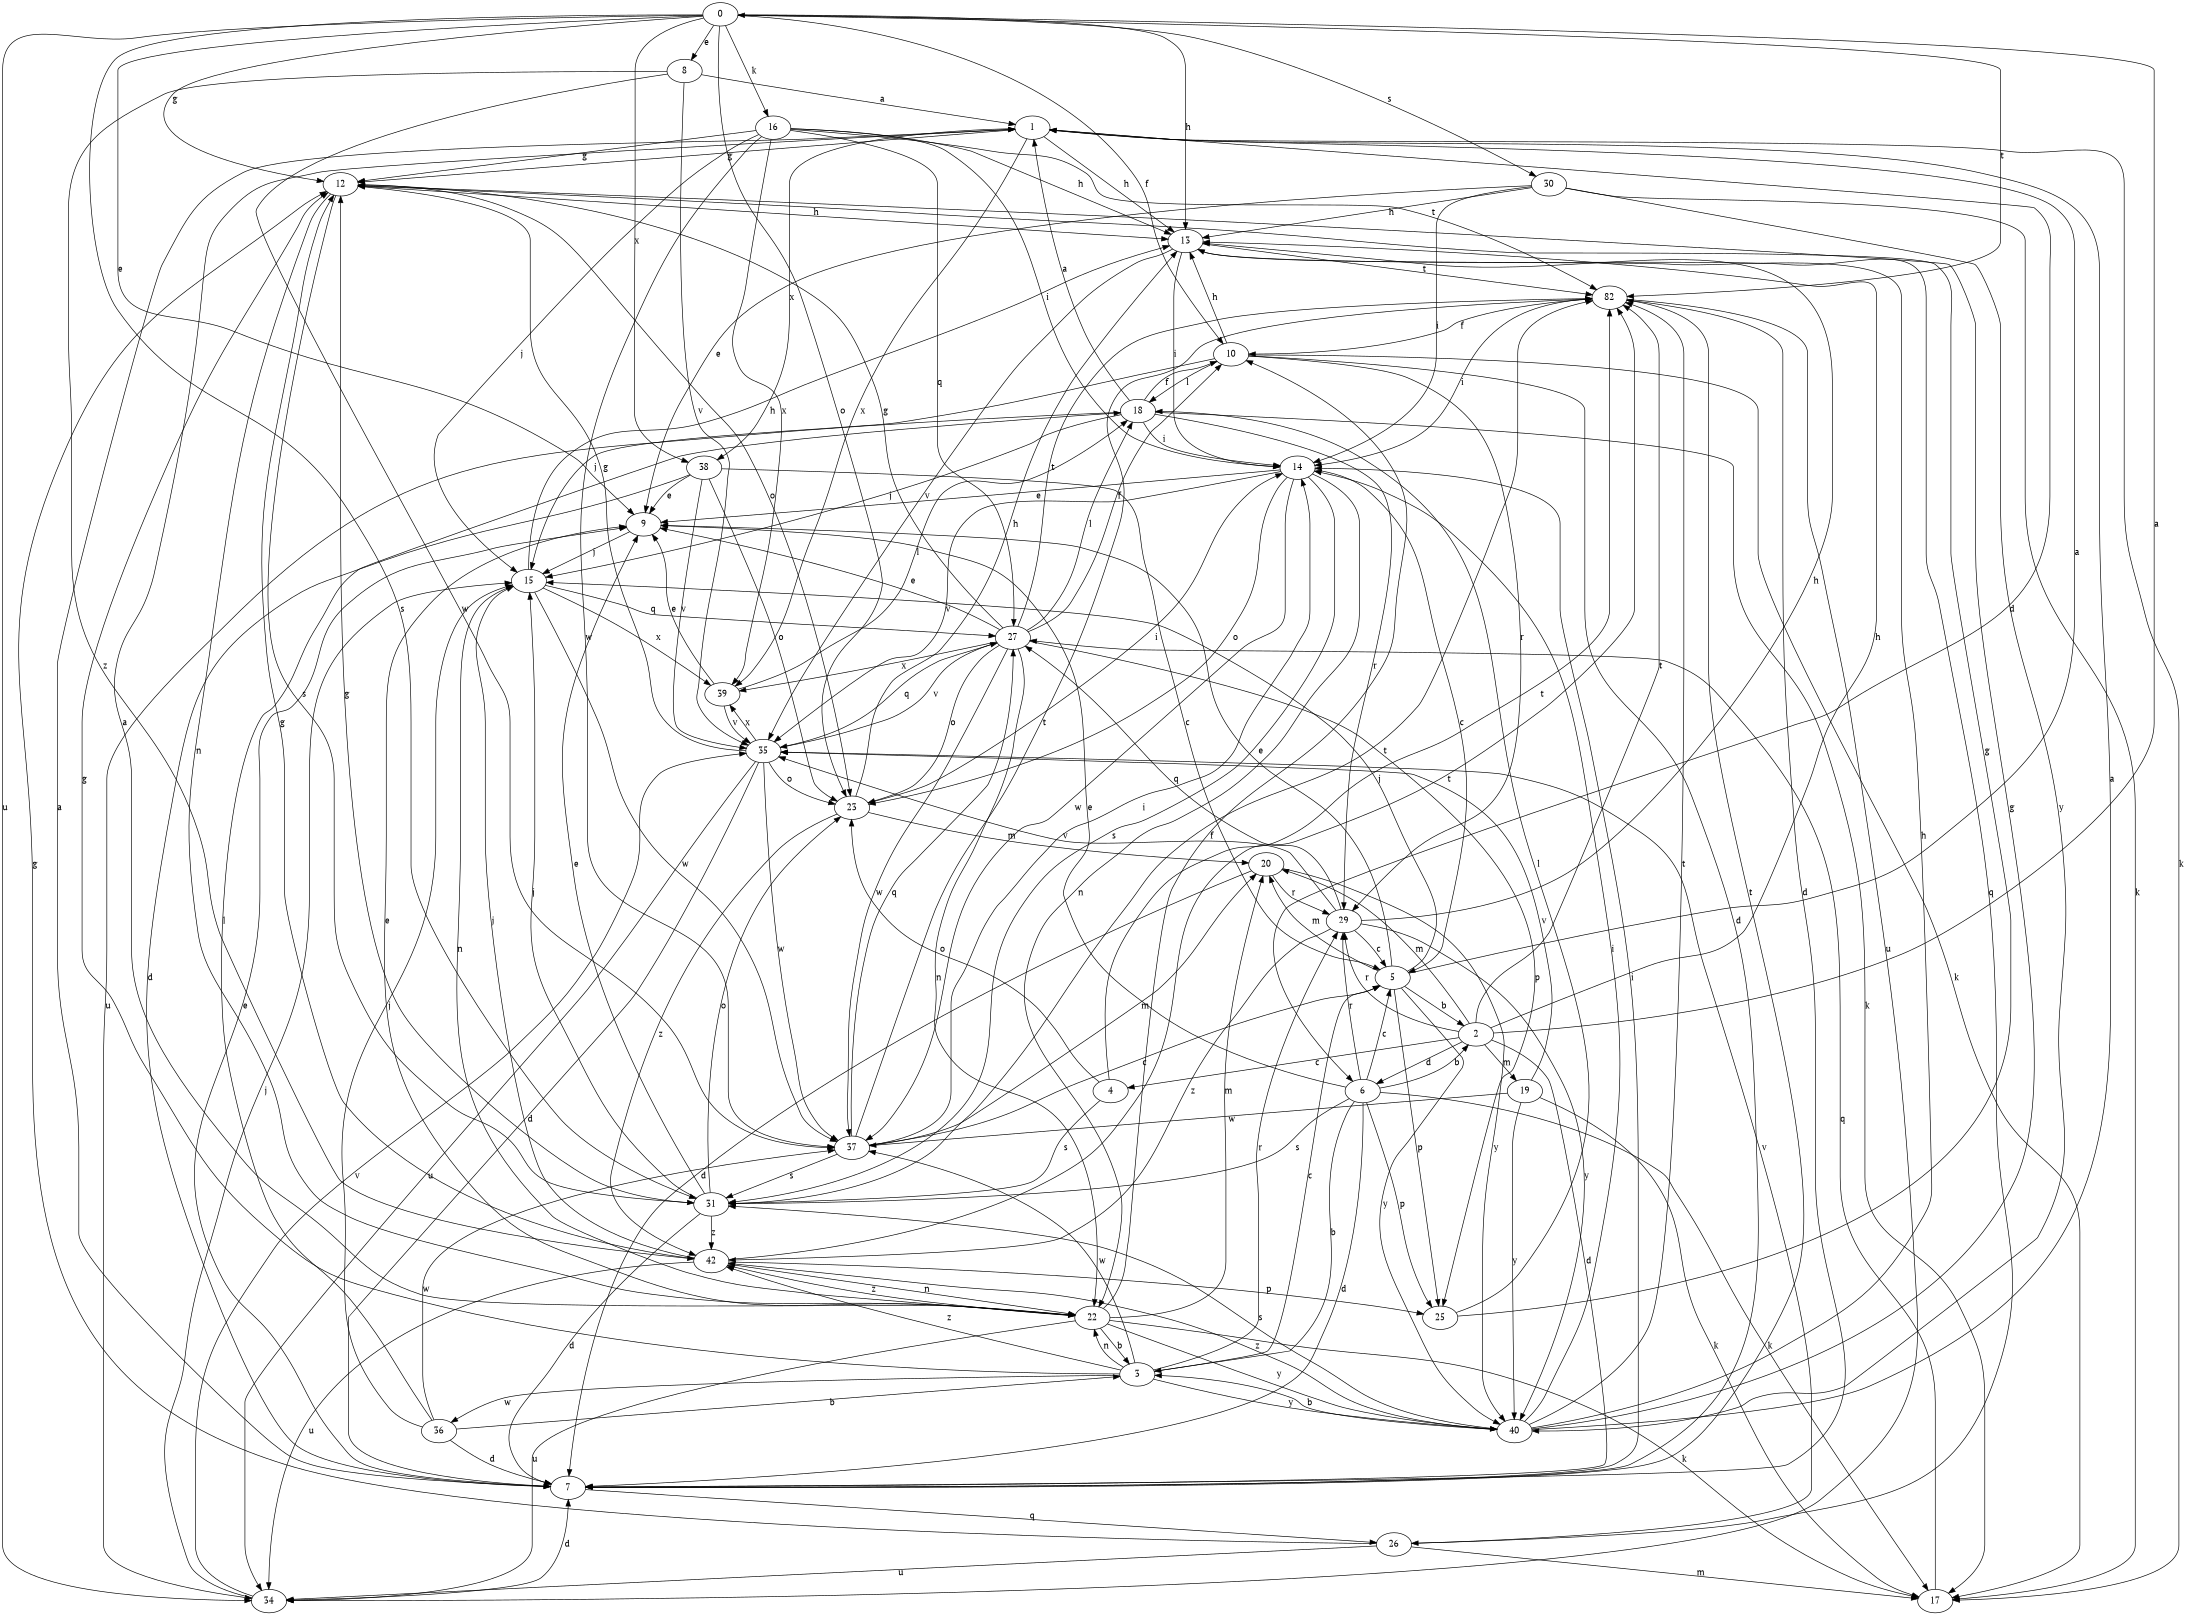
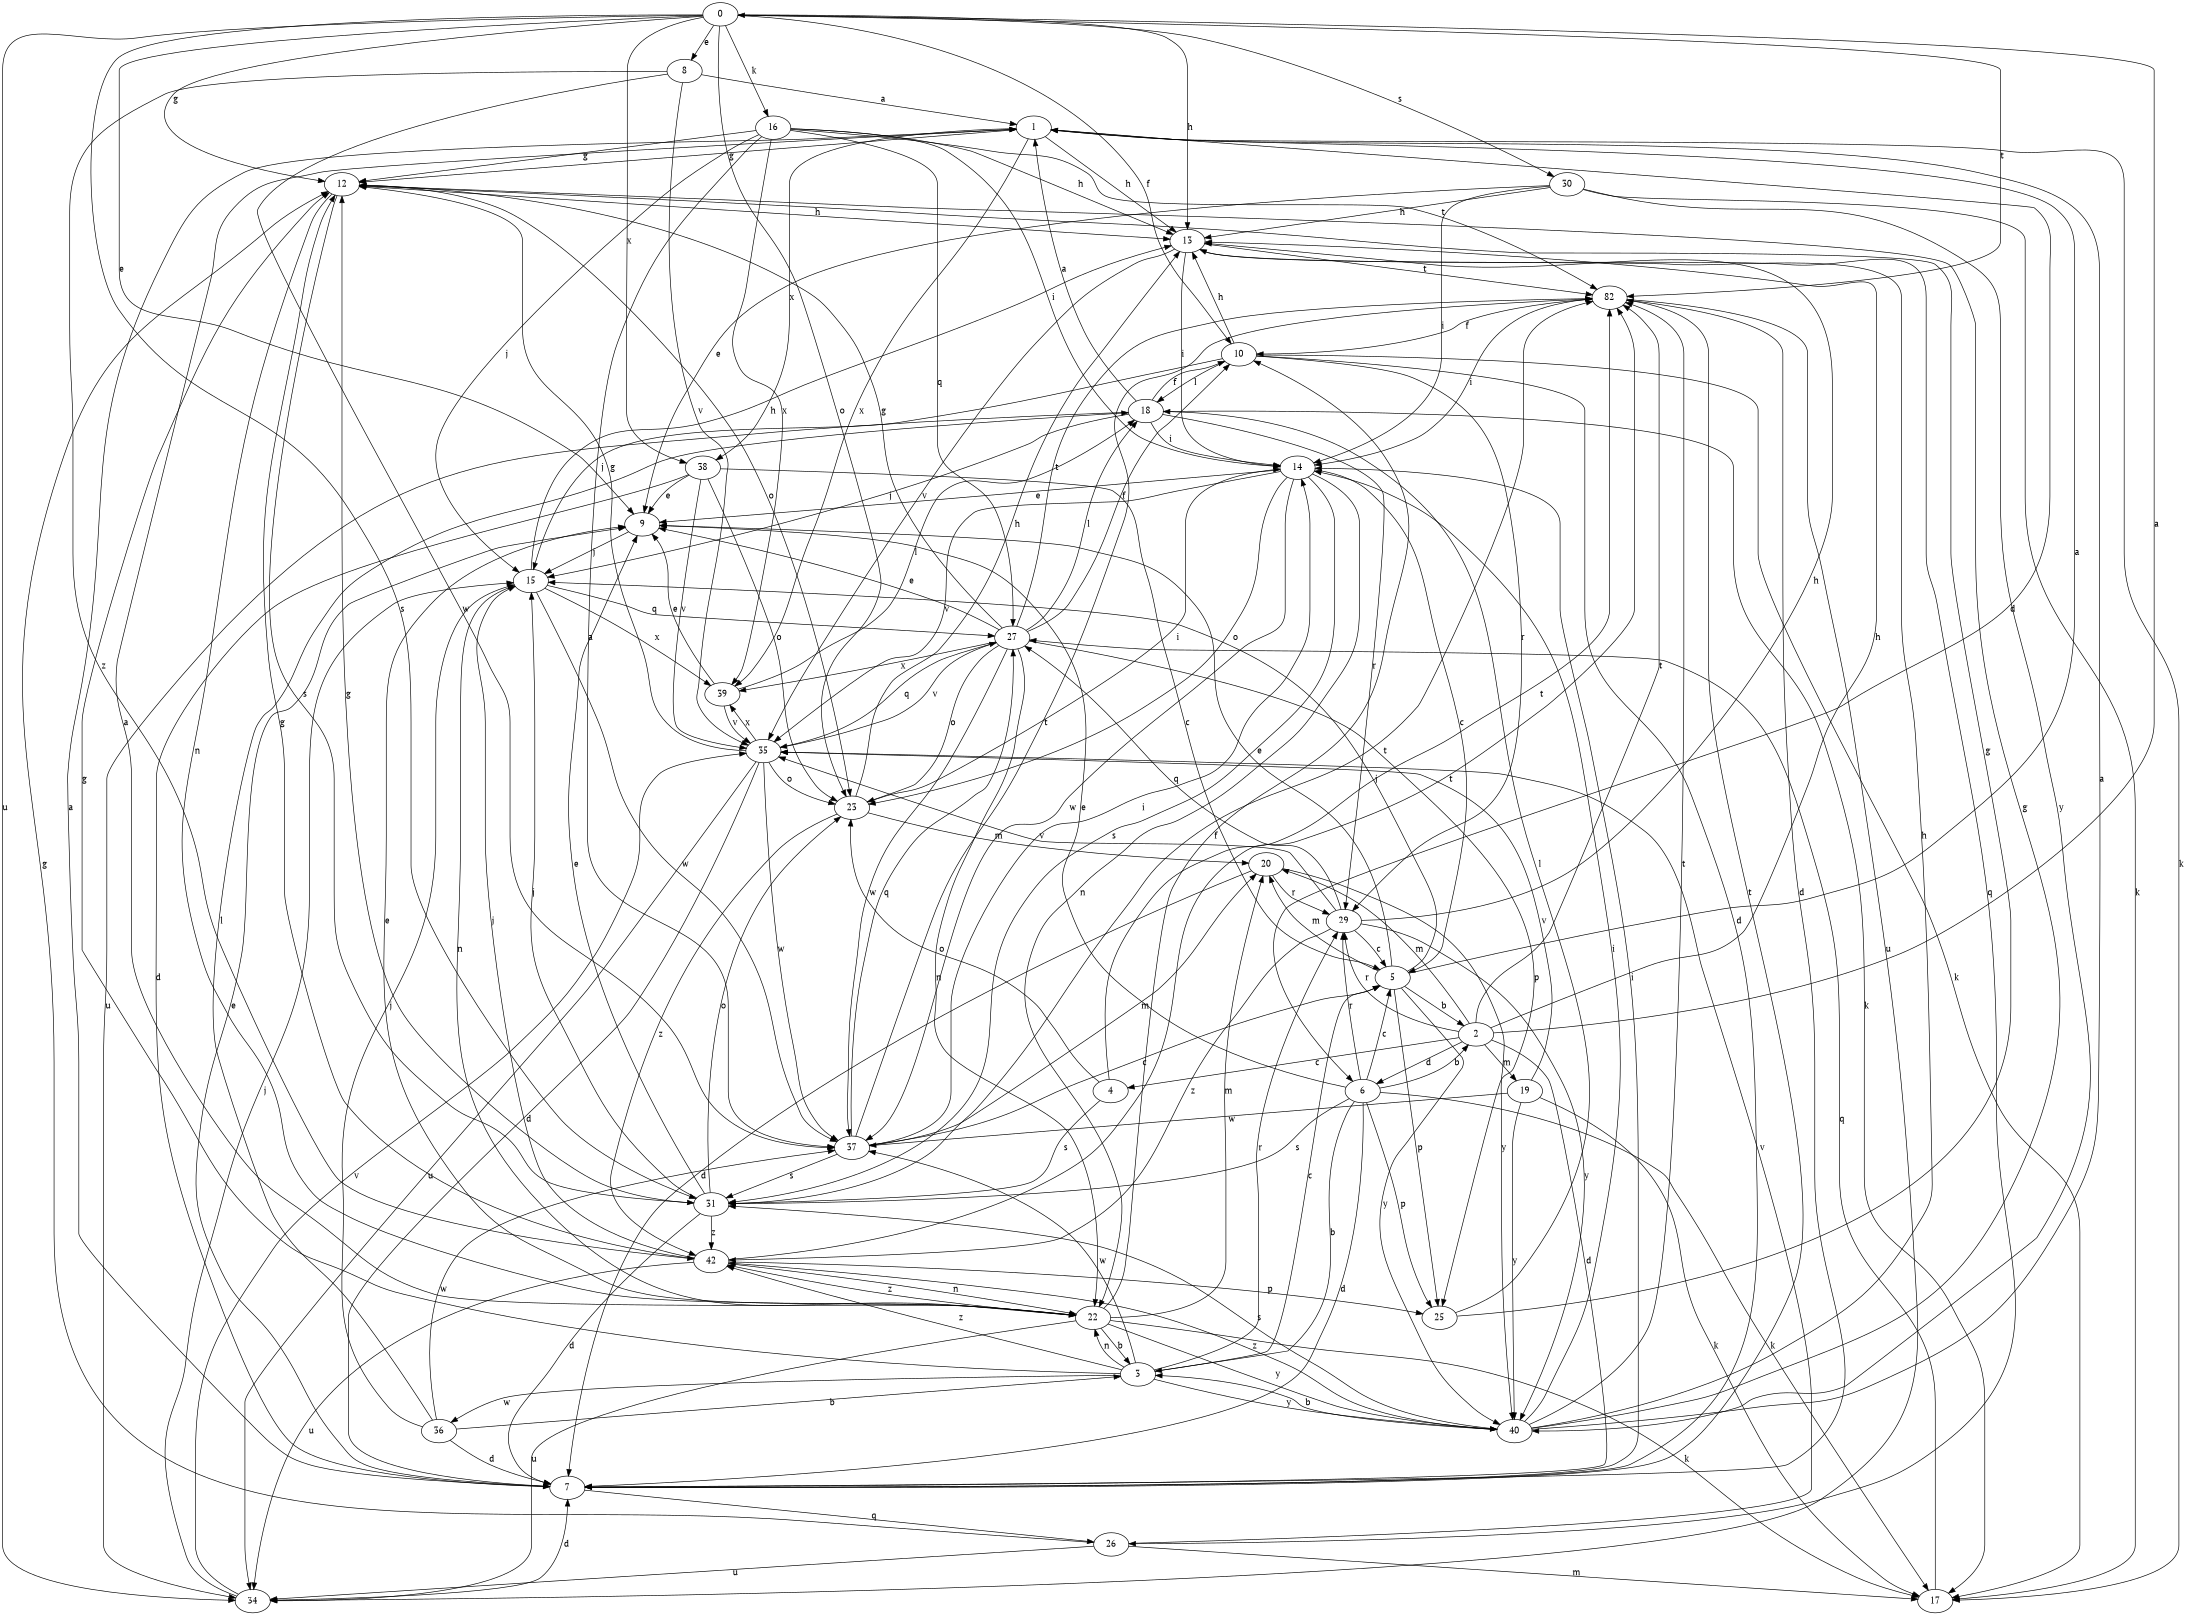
edge "16" -> "37": label "w" -> "a"
